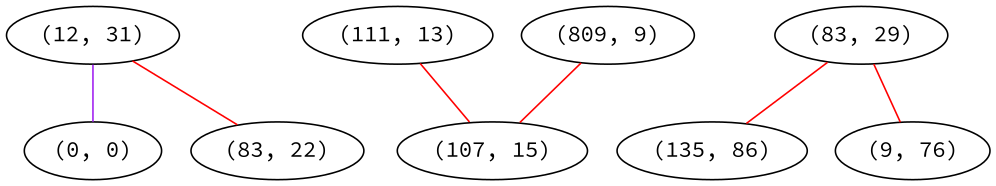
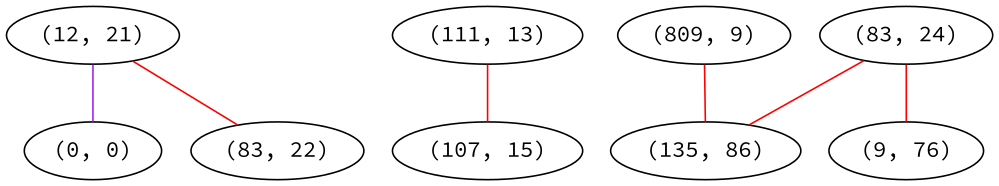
node "(12, 31)": label "(12, 31)" -> "(12, 21)"
node "(83, 29)": label "(83, 29)" -> "(83, 24)"
edge "(809, 9)" -- "(107, 15)": now "(809, 9)" -- "(135, 86)"
